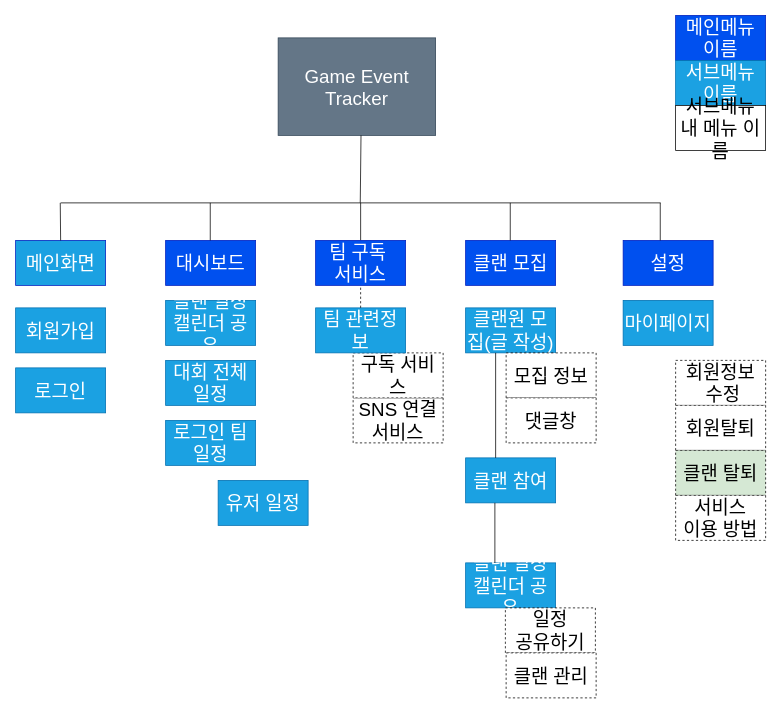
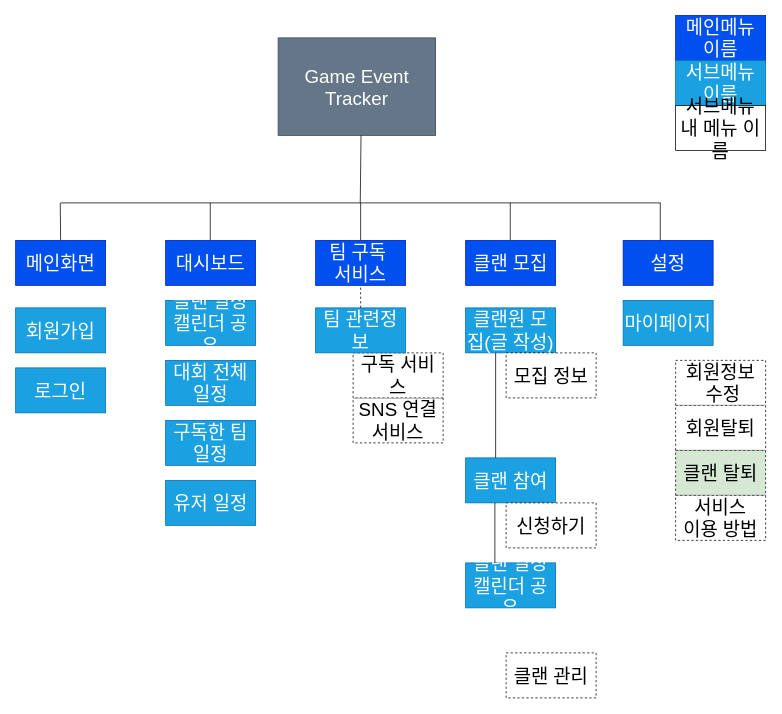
node "메인화면": fillcolor #1ba1e2 -> #0050ef
node "댓글창": removed
node "로그인 팀 일정": label "로그인 팀 일정" -> "구독한 팀 일정"
node "유저 일정": moved (263, 503) -> (210, 503)
node "신청하기": added
node "일정 공유하기": removed
